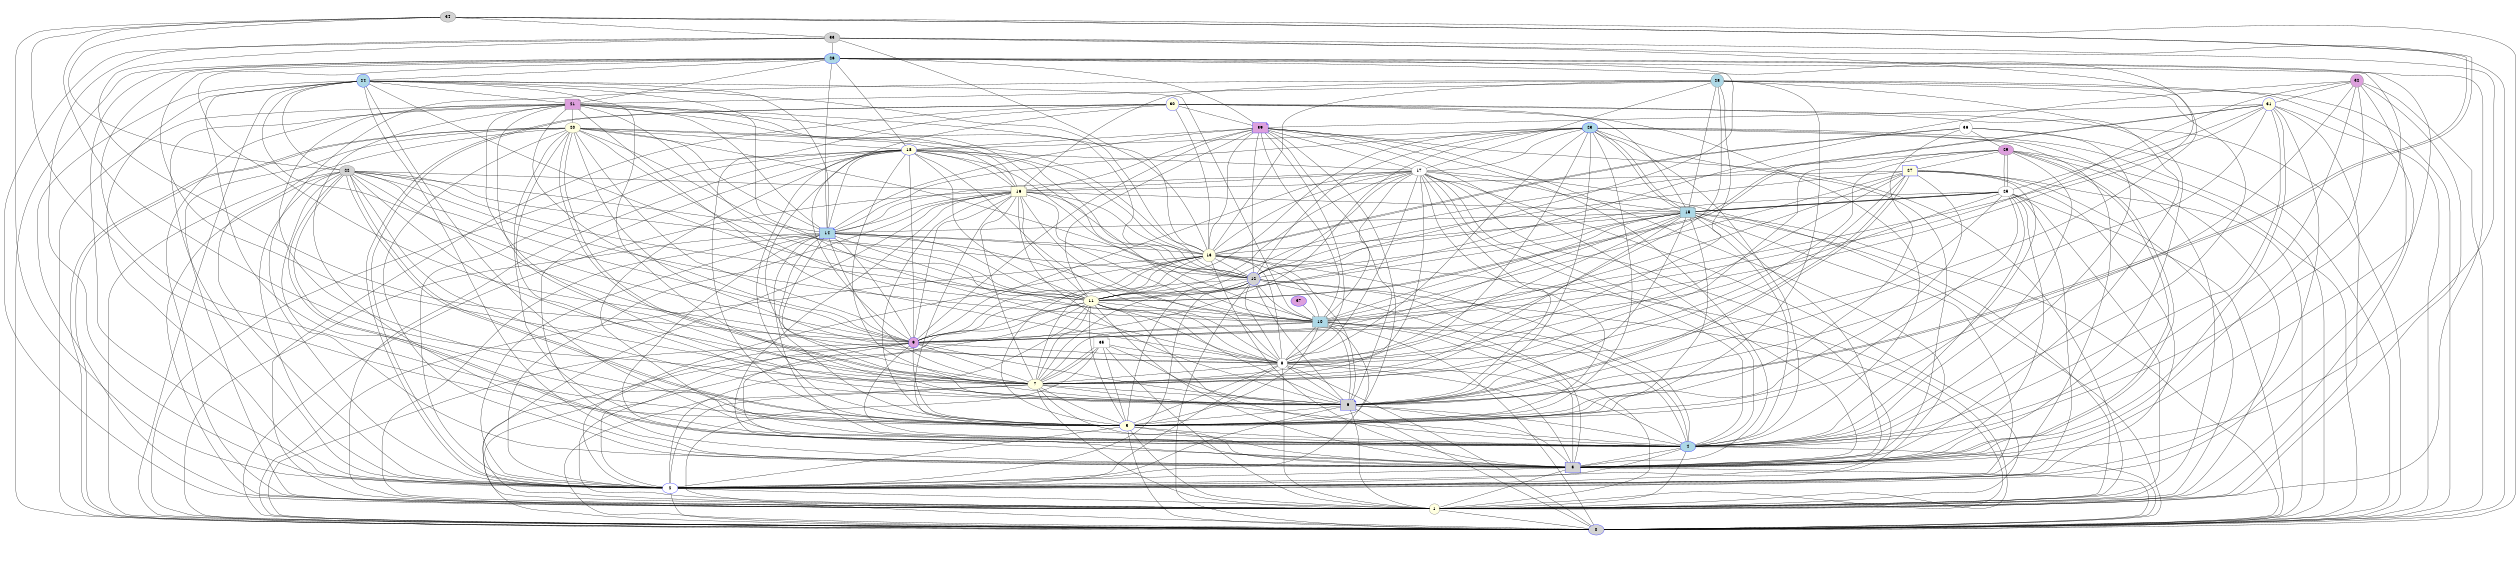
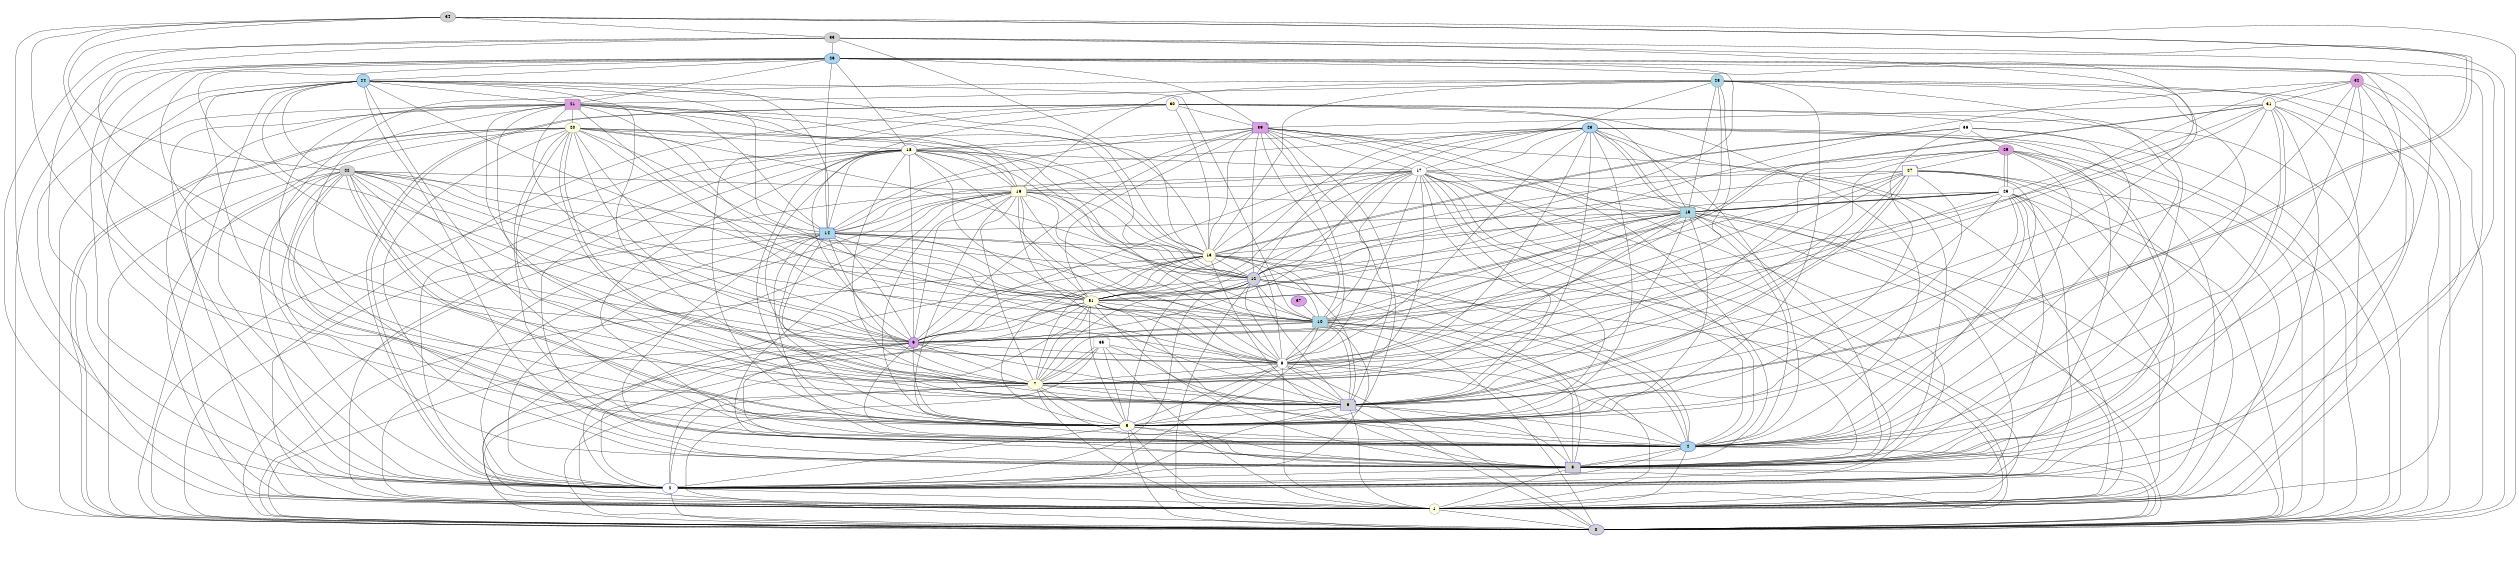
node "11": label "11" -> "51"
